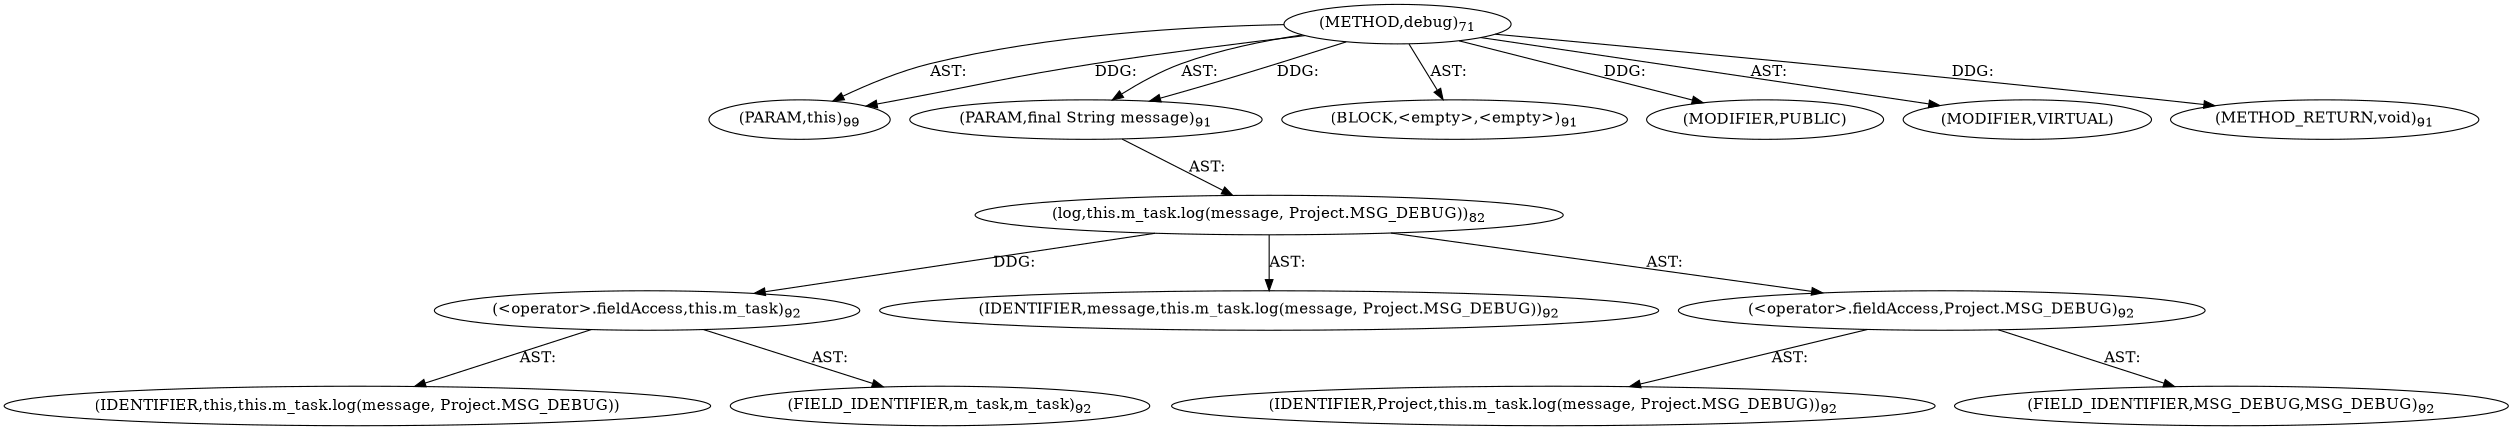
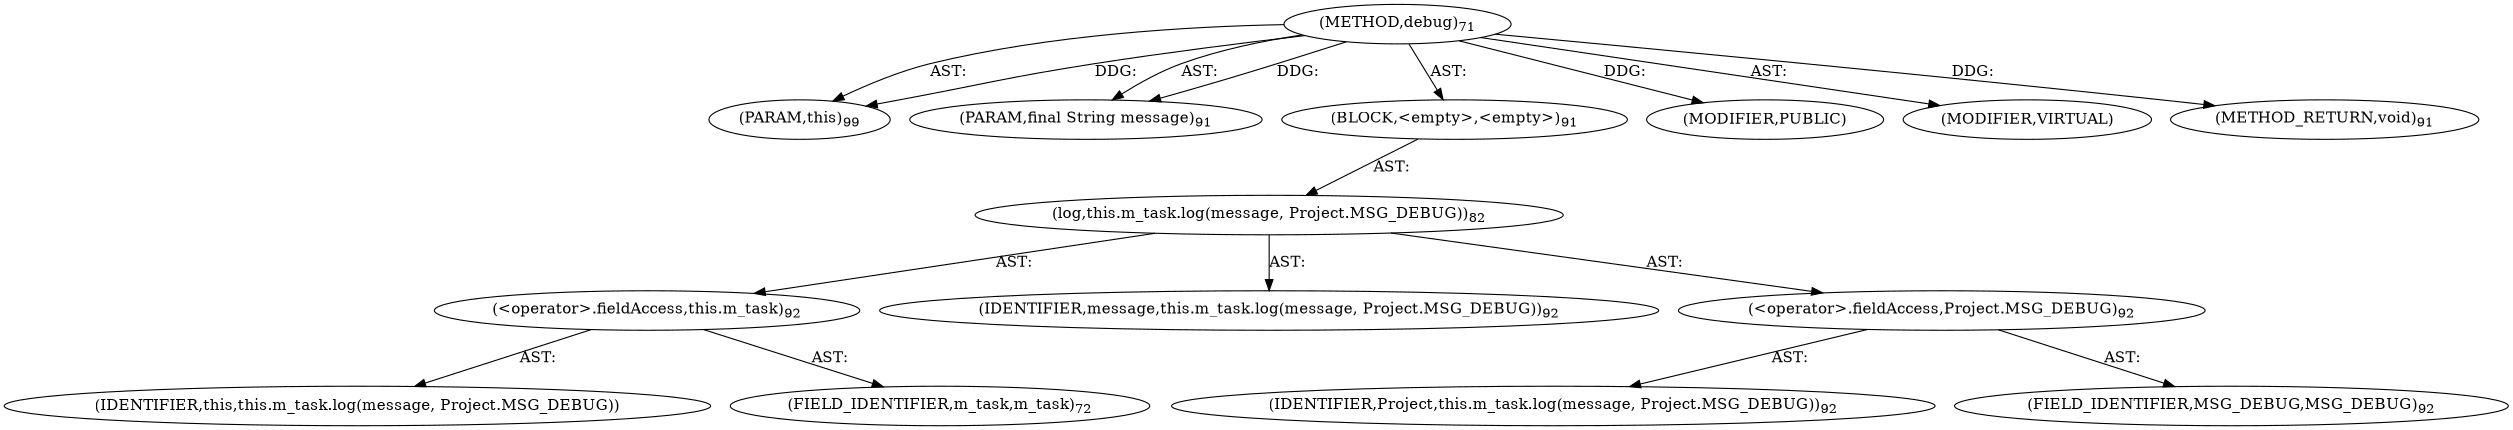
edge "(PARAM,final String message)" -> "(log,this.m_task.log(message, Project.MSG_DEBUG))": now "(BLOCK,<empty>,<empty>)" -> "(log,this.m_task.log(message, Project.MSG_DEBUG))"
edge "(log,this.m_task.log(message, Project.MSG_DEBUG))" -> "(<operator>.fieldAccess,this.m_task)": label "DDG: " -> "AST: "
node "(FIELD_IDENTIFIER,m_task,m_task)": text "92" -> "72"
